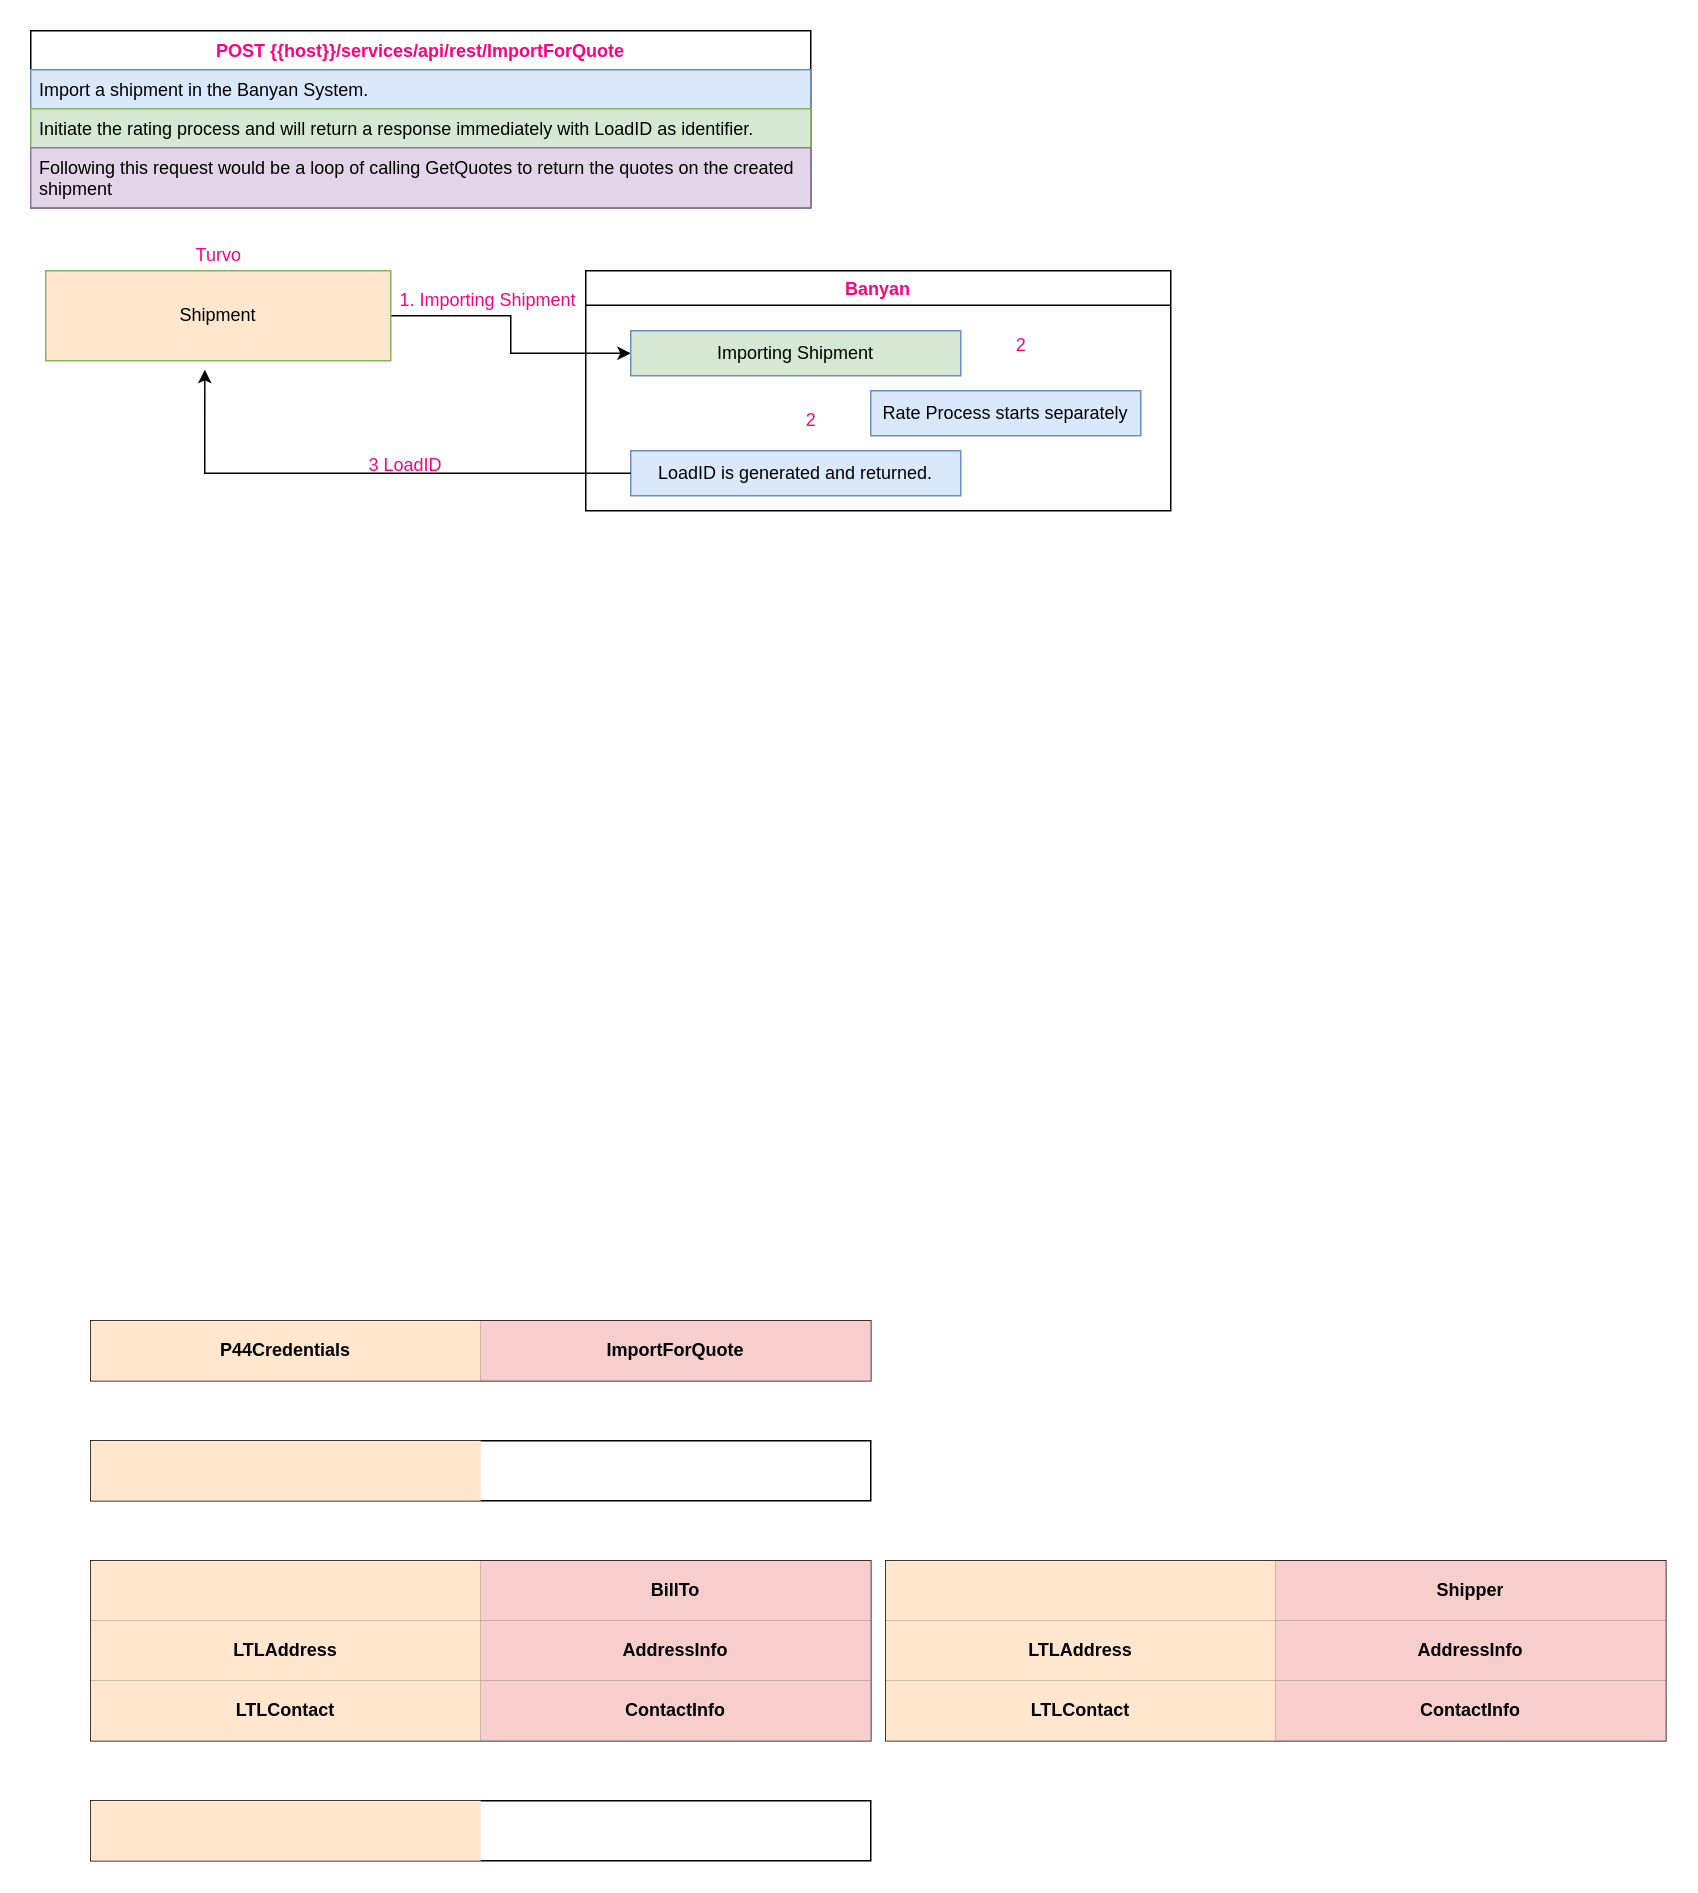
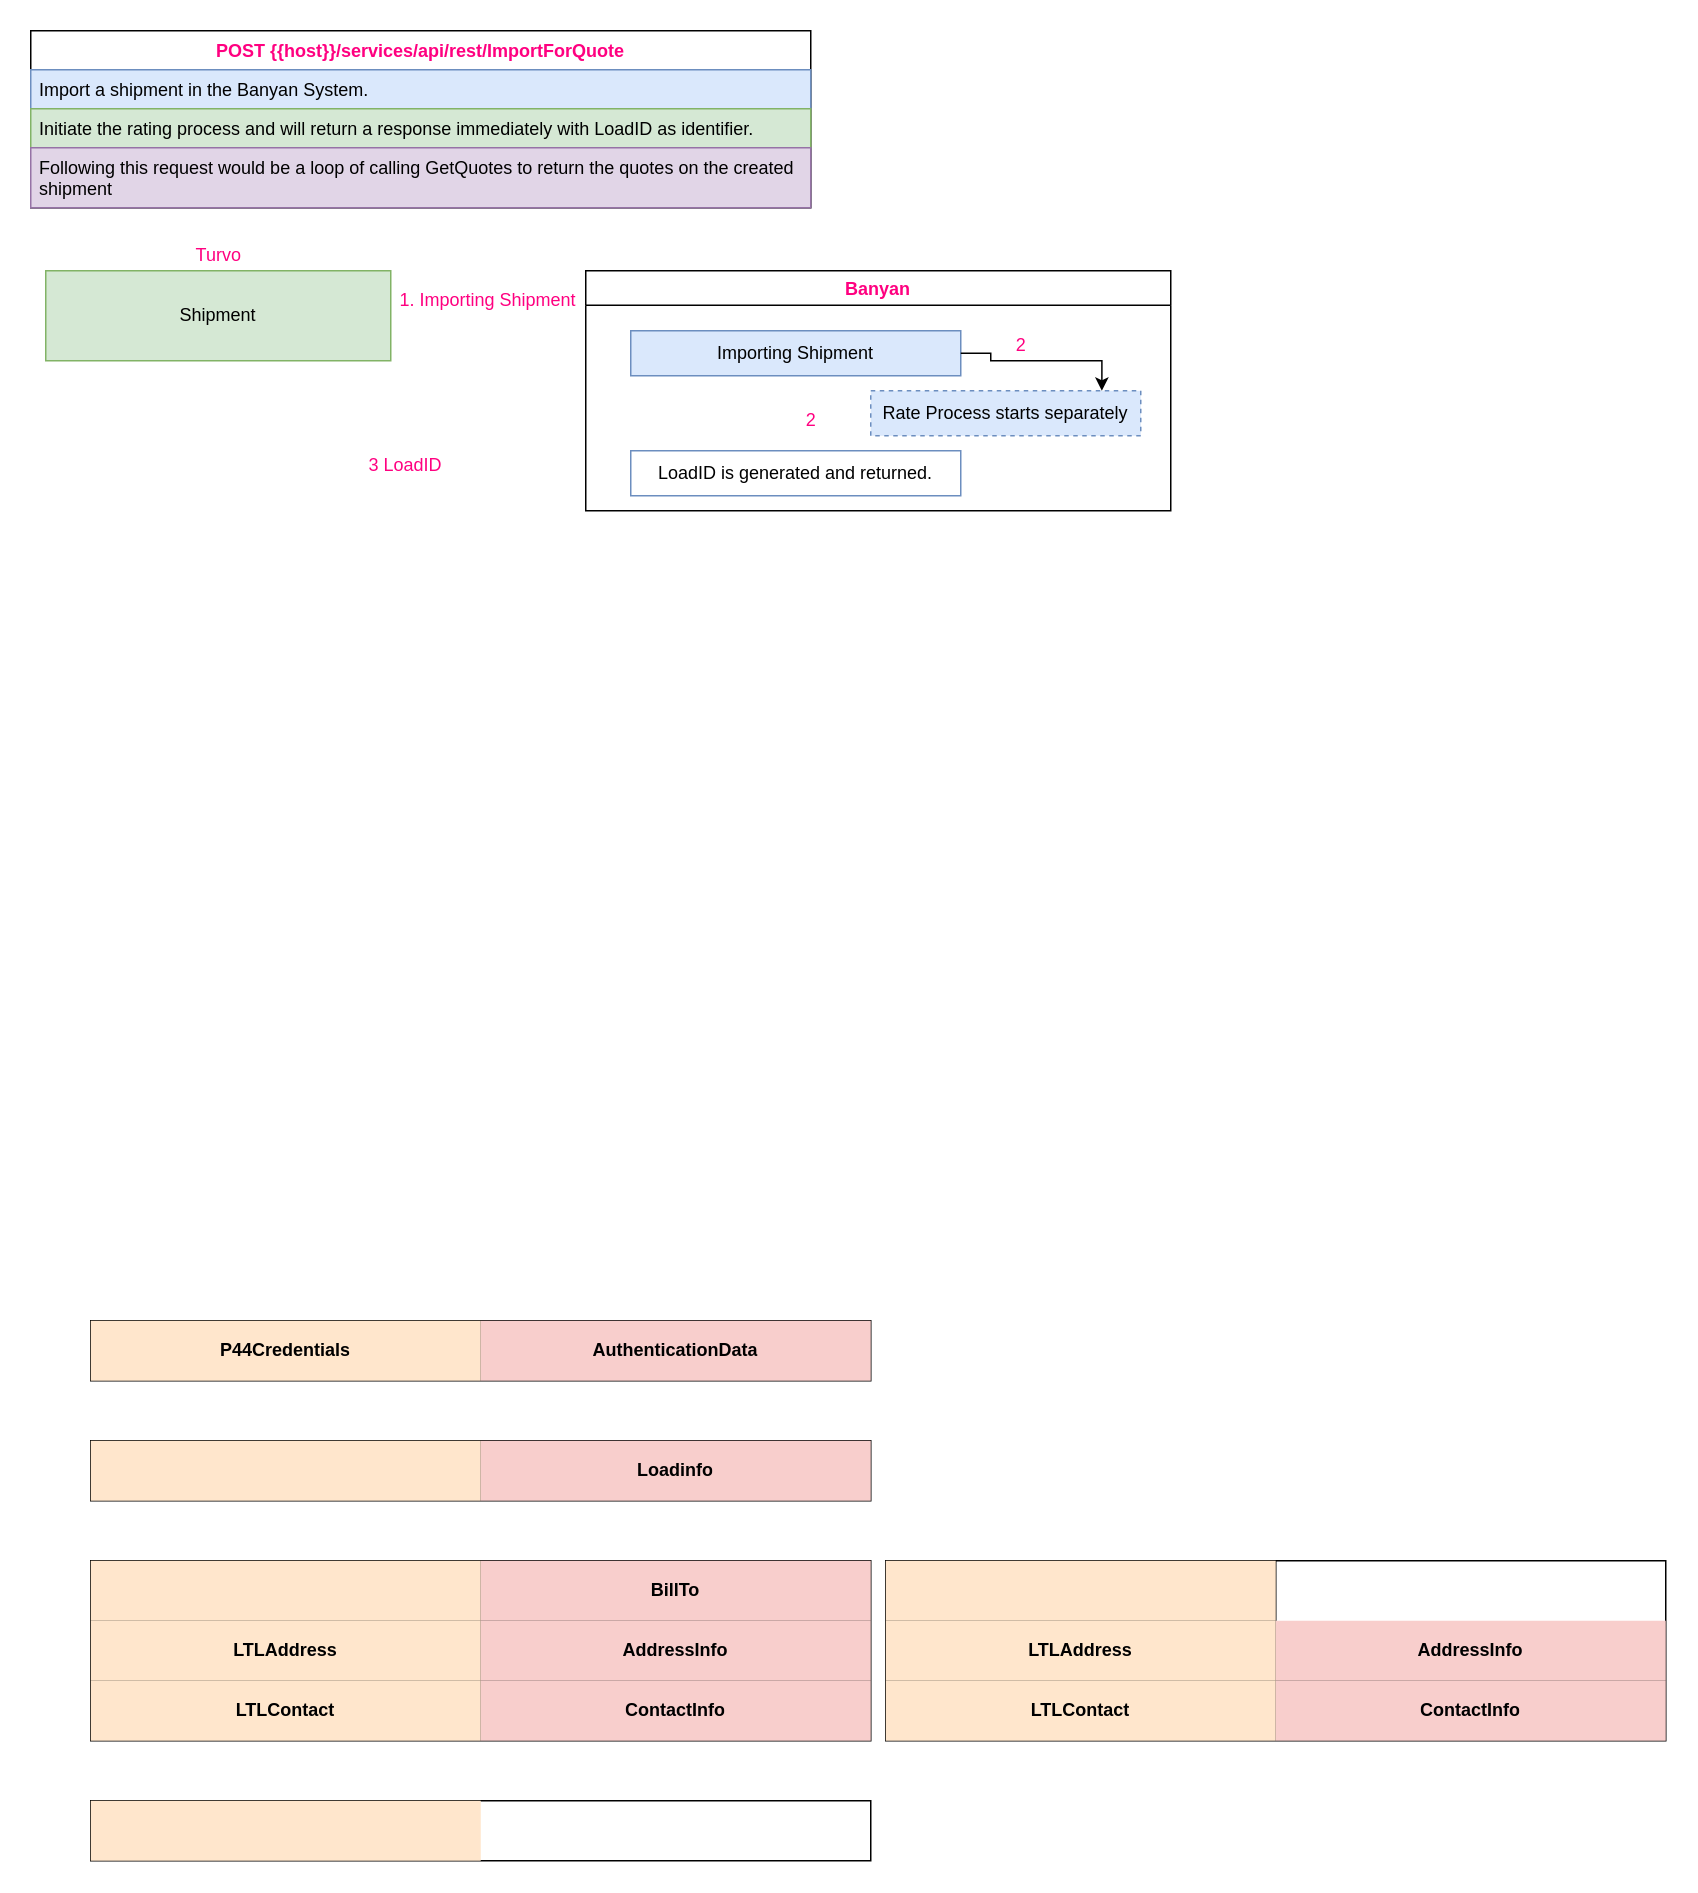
node "Shipment": fillcolor #ffe6cc -> #d5e8d4
edge "Shipment" -> "Importing Shipment": removed
node "Importing Shipment": fillcolor #d5e8d4 -> #dae8fc
edge "Importing Shipment" -> "Rate Process starts separately": added
node "Rate Process starts separately": style solid -> dashed
edge "LoadID is generated and returned." -> "Shipment": removed
node "LoadID is generated and returned.": fillcolor #dae8fc -> #ffffff
node "ImportForQuote": label "ImportForQuote" -> "AuthenticationData"
node "Loadinfo": added
node "Shipper": removed
